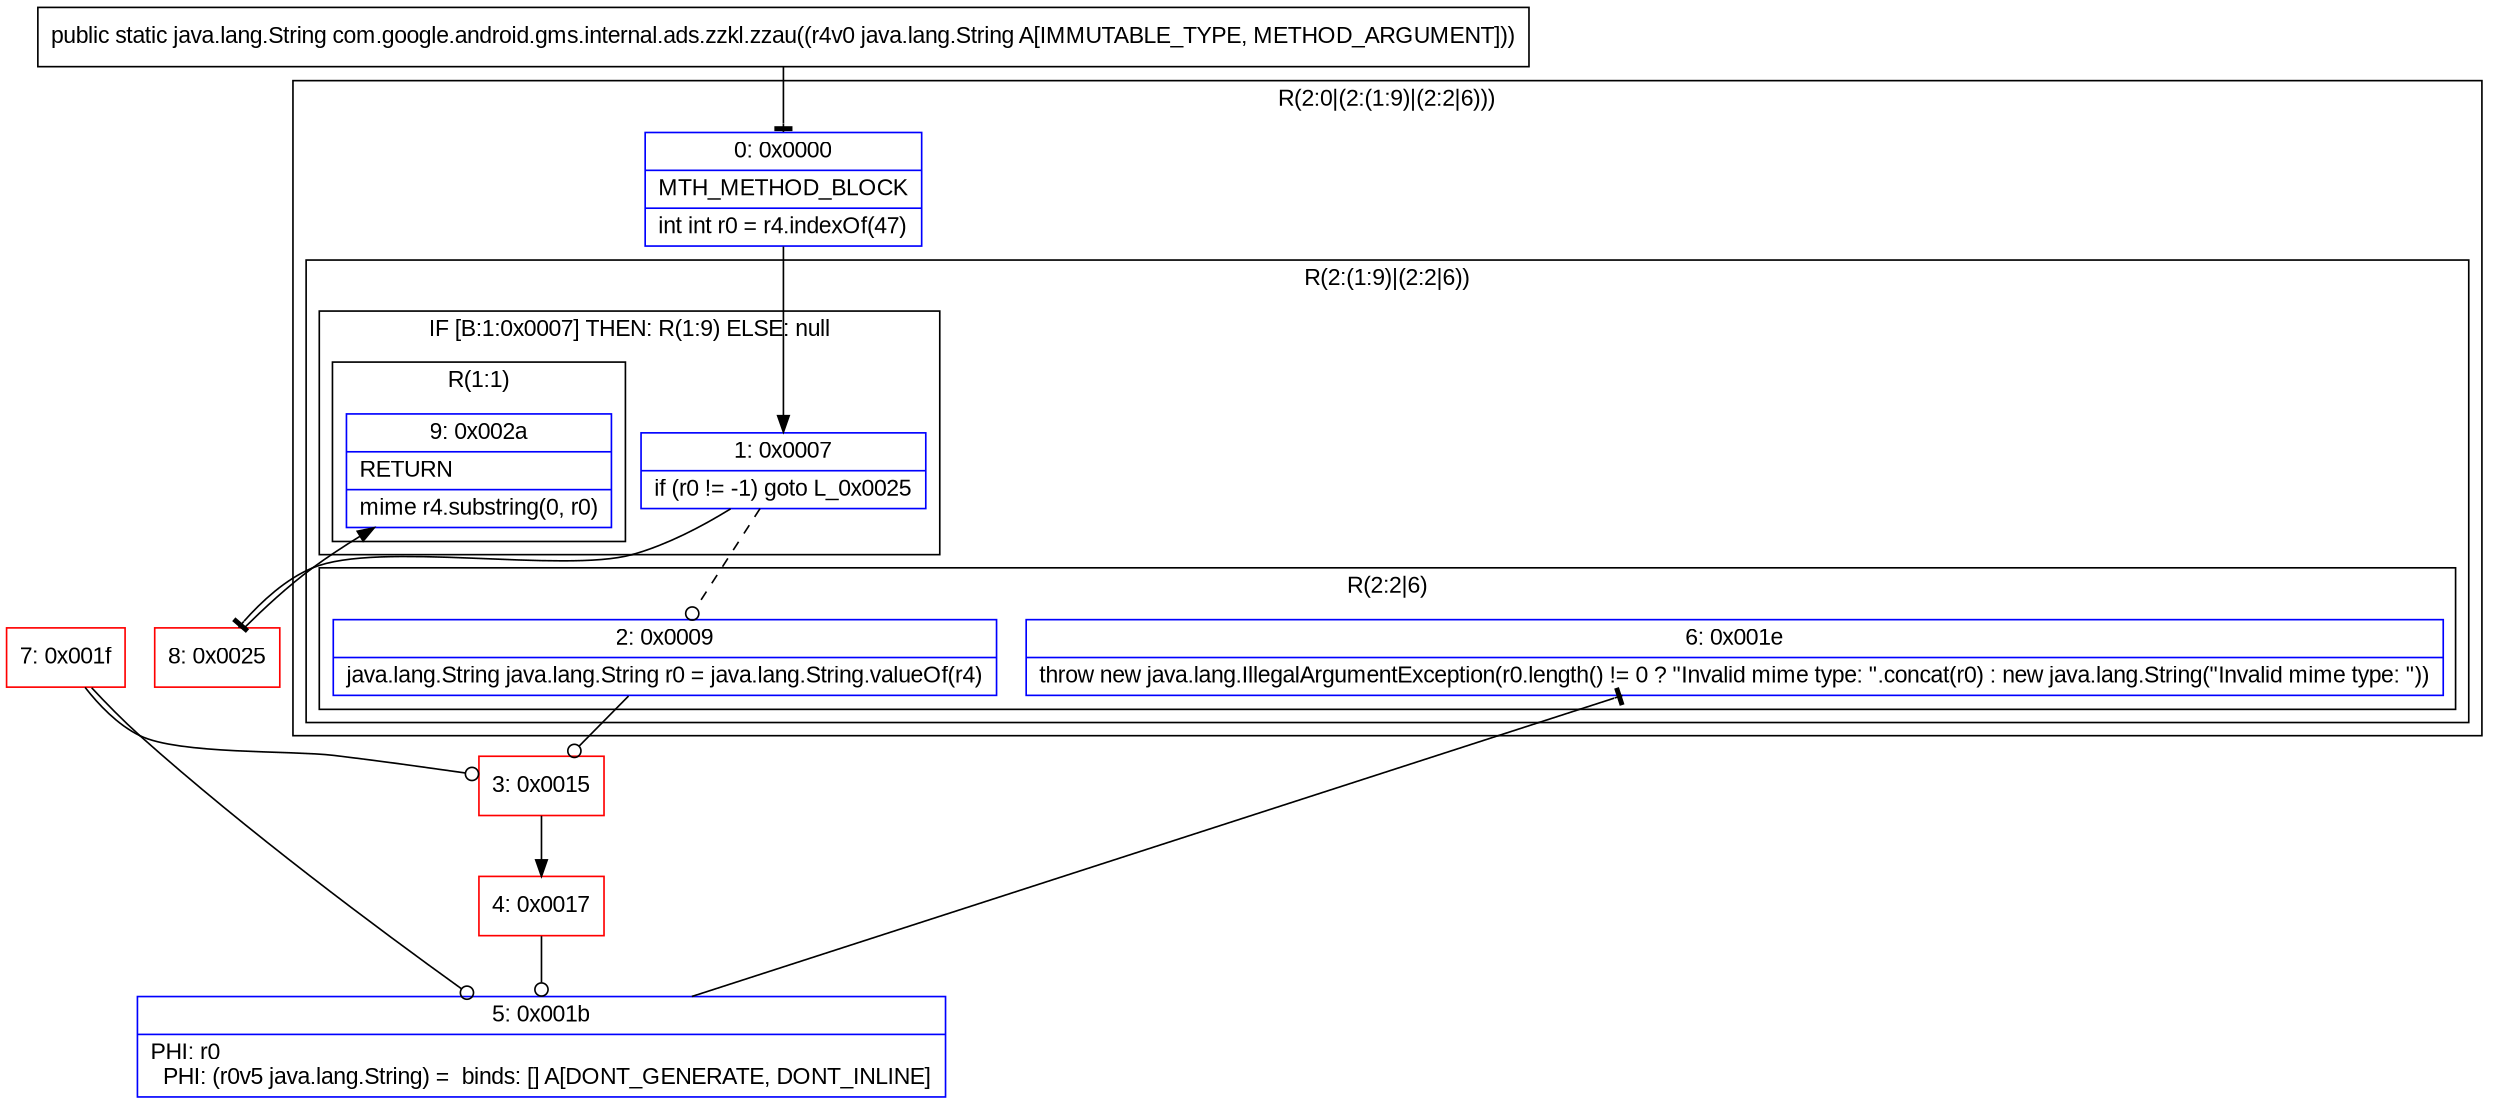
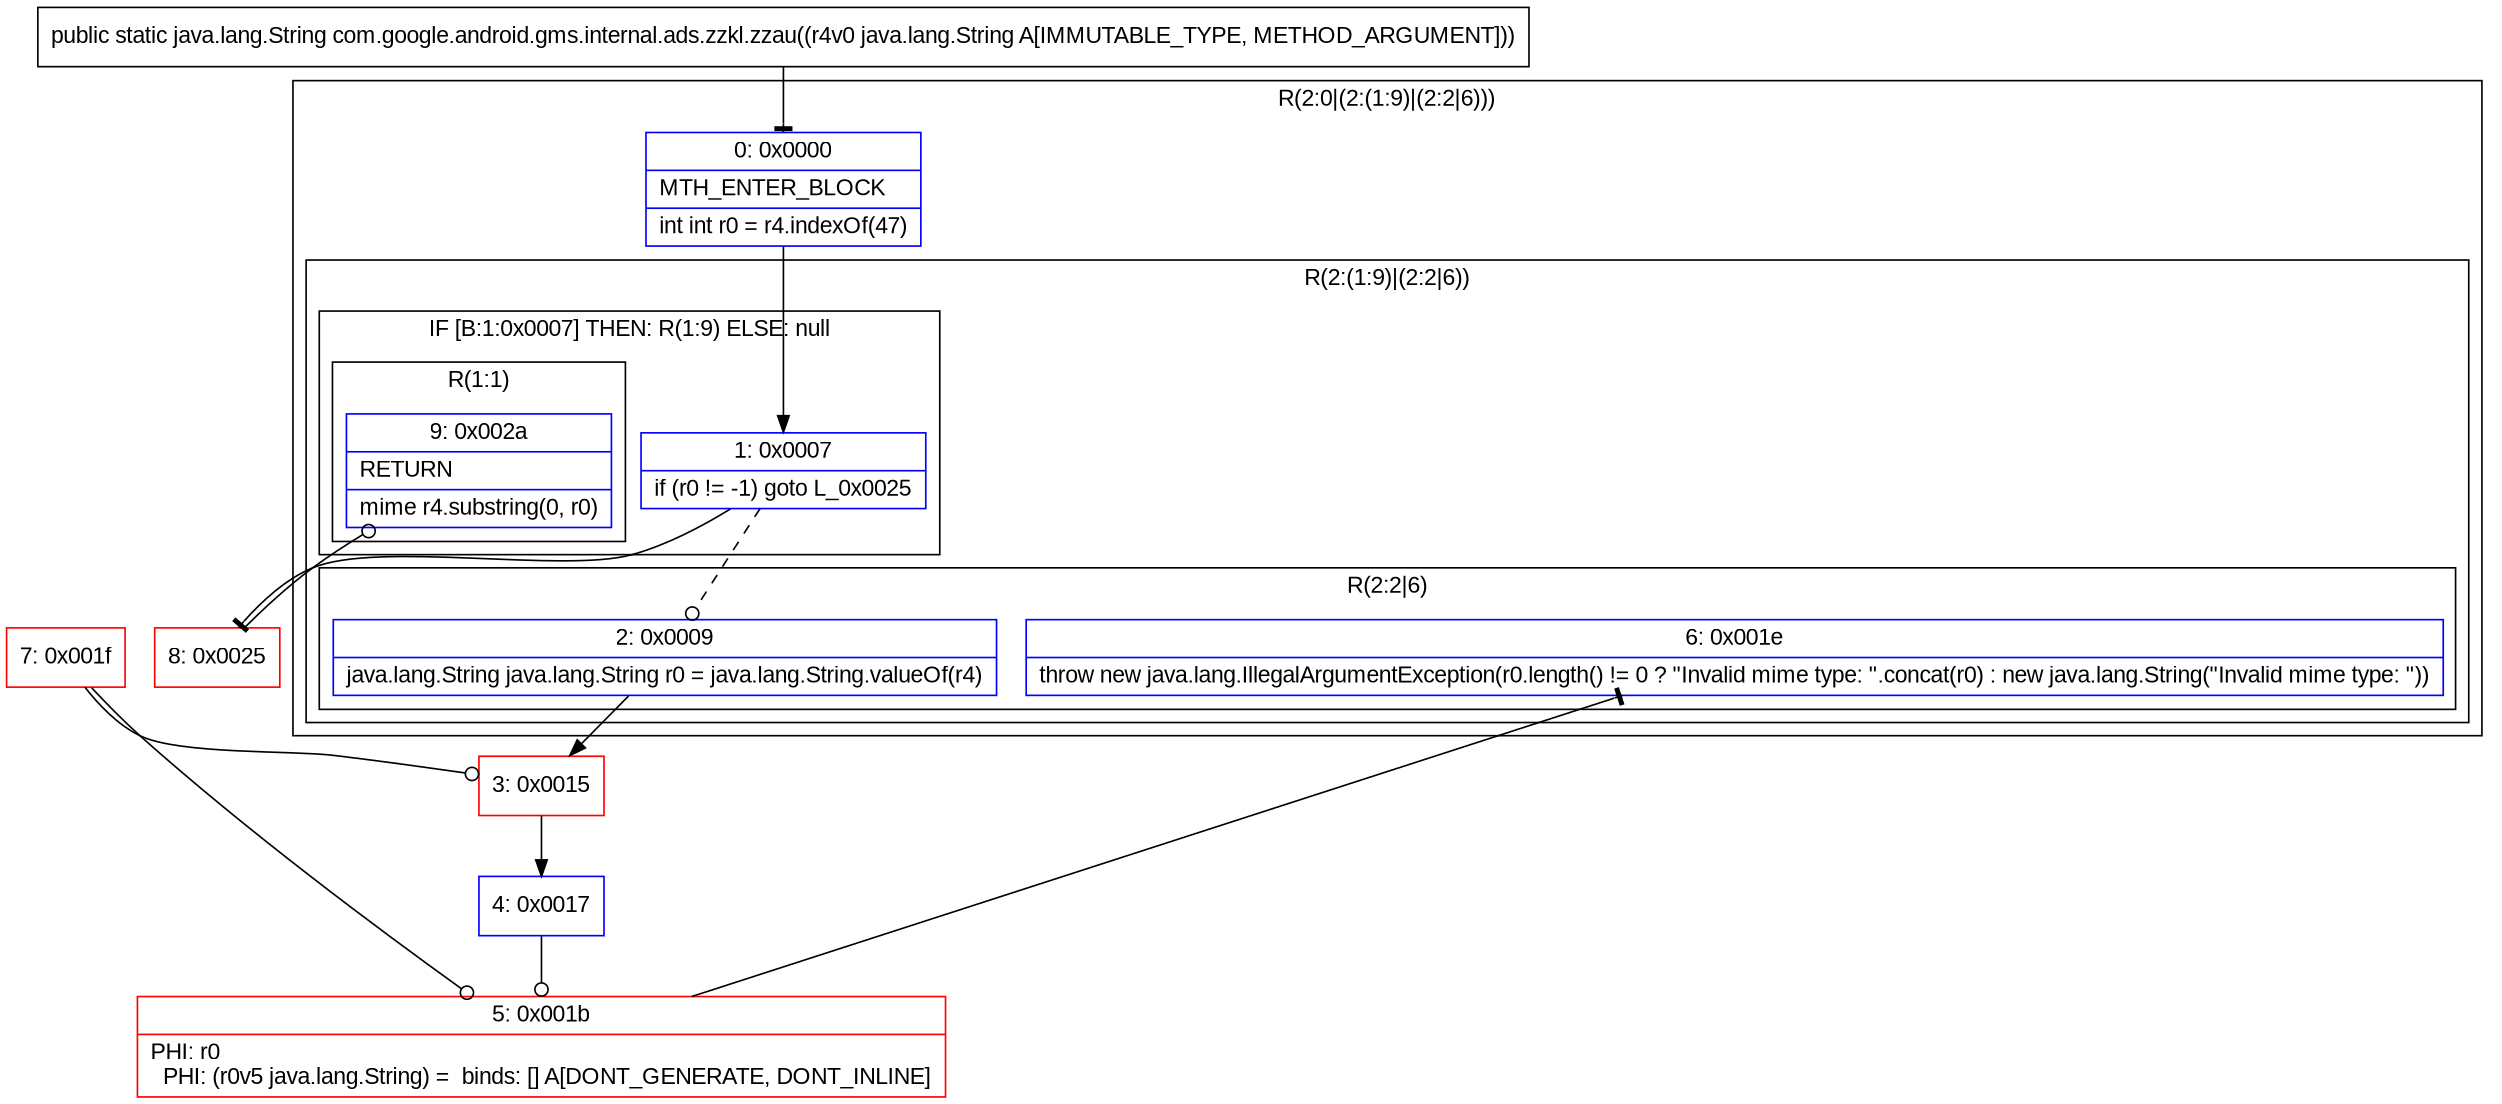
node "0: 0x0000": text "MTH_METHOD_BLOCK" -> "MTH_ENTER_BLOCK"
edge "8: 0x0025" -> "9: 0x002a": arrowhead normal -> odot
edge "2: 0x0009" -> "3: 0x0015": arrowhead odot -> normal
node "4: 0x0017": color red -> blue
node "5: 0x001b": color blue -> red
